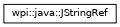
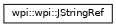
node "wpi::java::JStringRef": label "wpi::java::JStringRef" -> "wpi::wpi::JStringRef"
